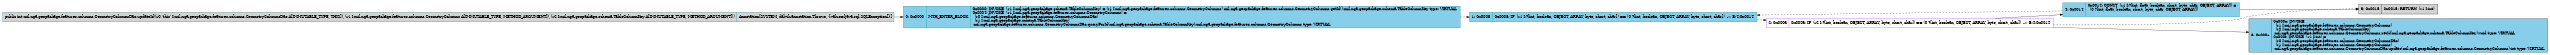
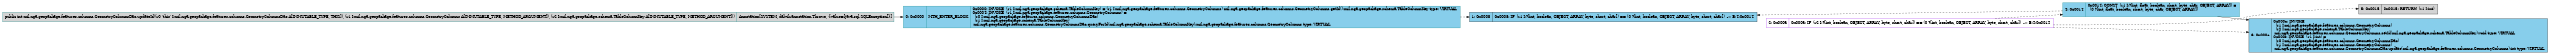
edge "4: 0x0014" -> "5: 0x0015": now "4: 0x0014" -> "3: 0x000c"
node "1: 0x0008": color teal -> black
edge "2: 0x000a" -> "4: 0x0014": style solid -> dashed
edge "1: 0x0008" -> "2: 0x000a": removed
edge "2: 0x000a" -> "3: 0x000c": style solid -> dashed
